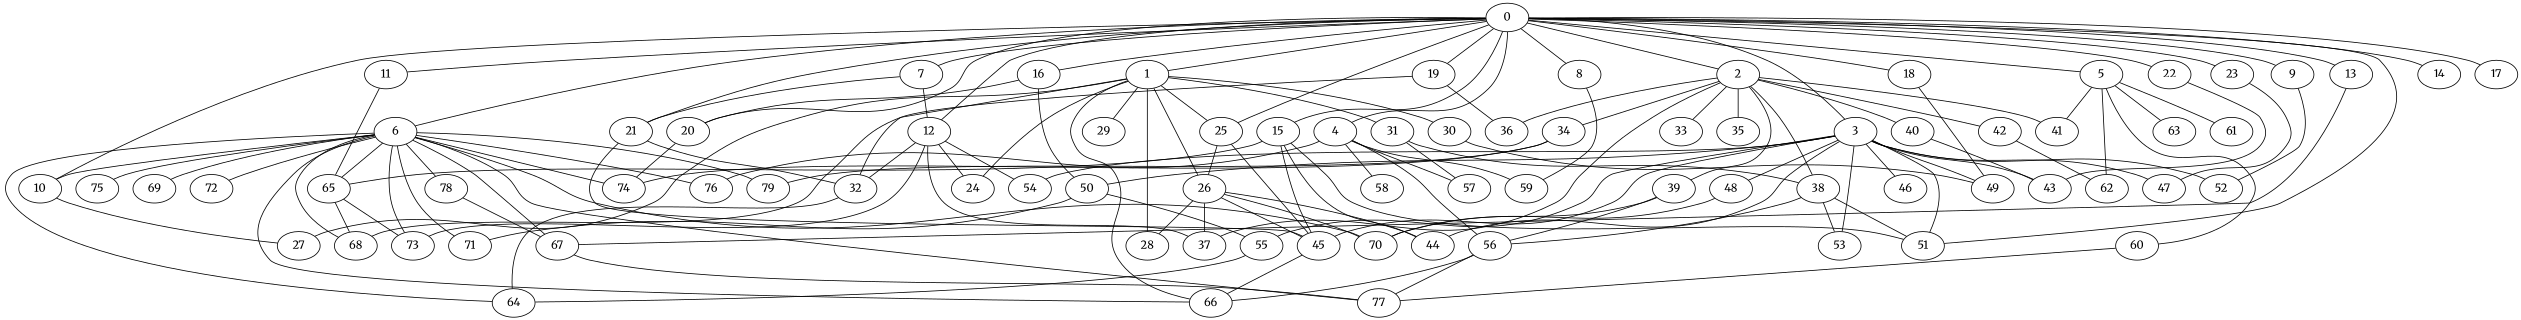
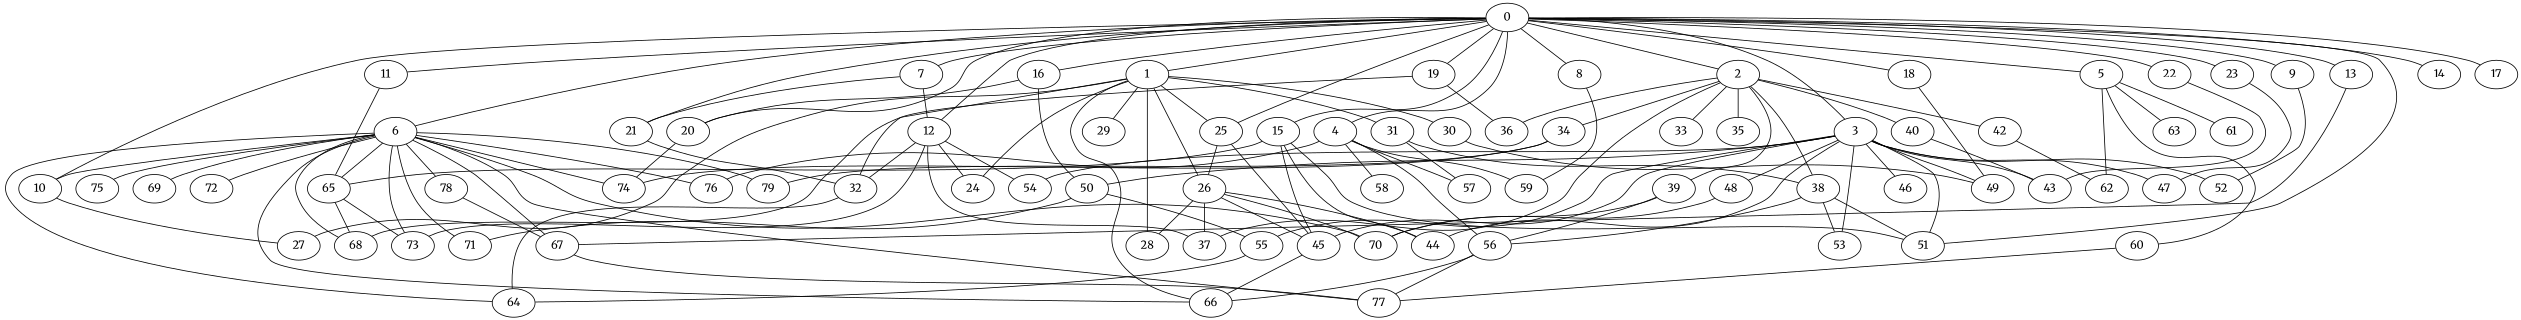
node "41": removed
edge "21" -- "45": removed
